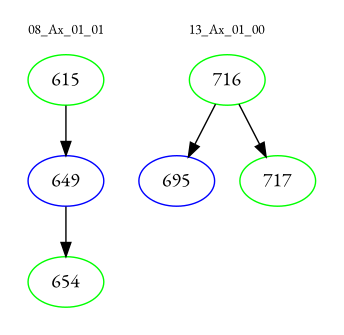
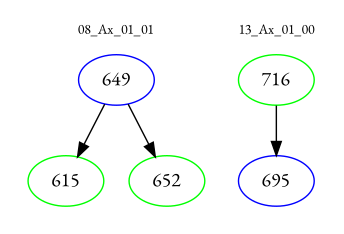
edge "615" -> "649": reversed
node "717": removed
node "654": label "654" -> "652"
